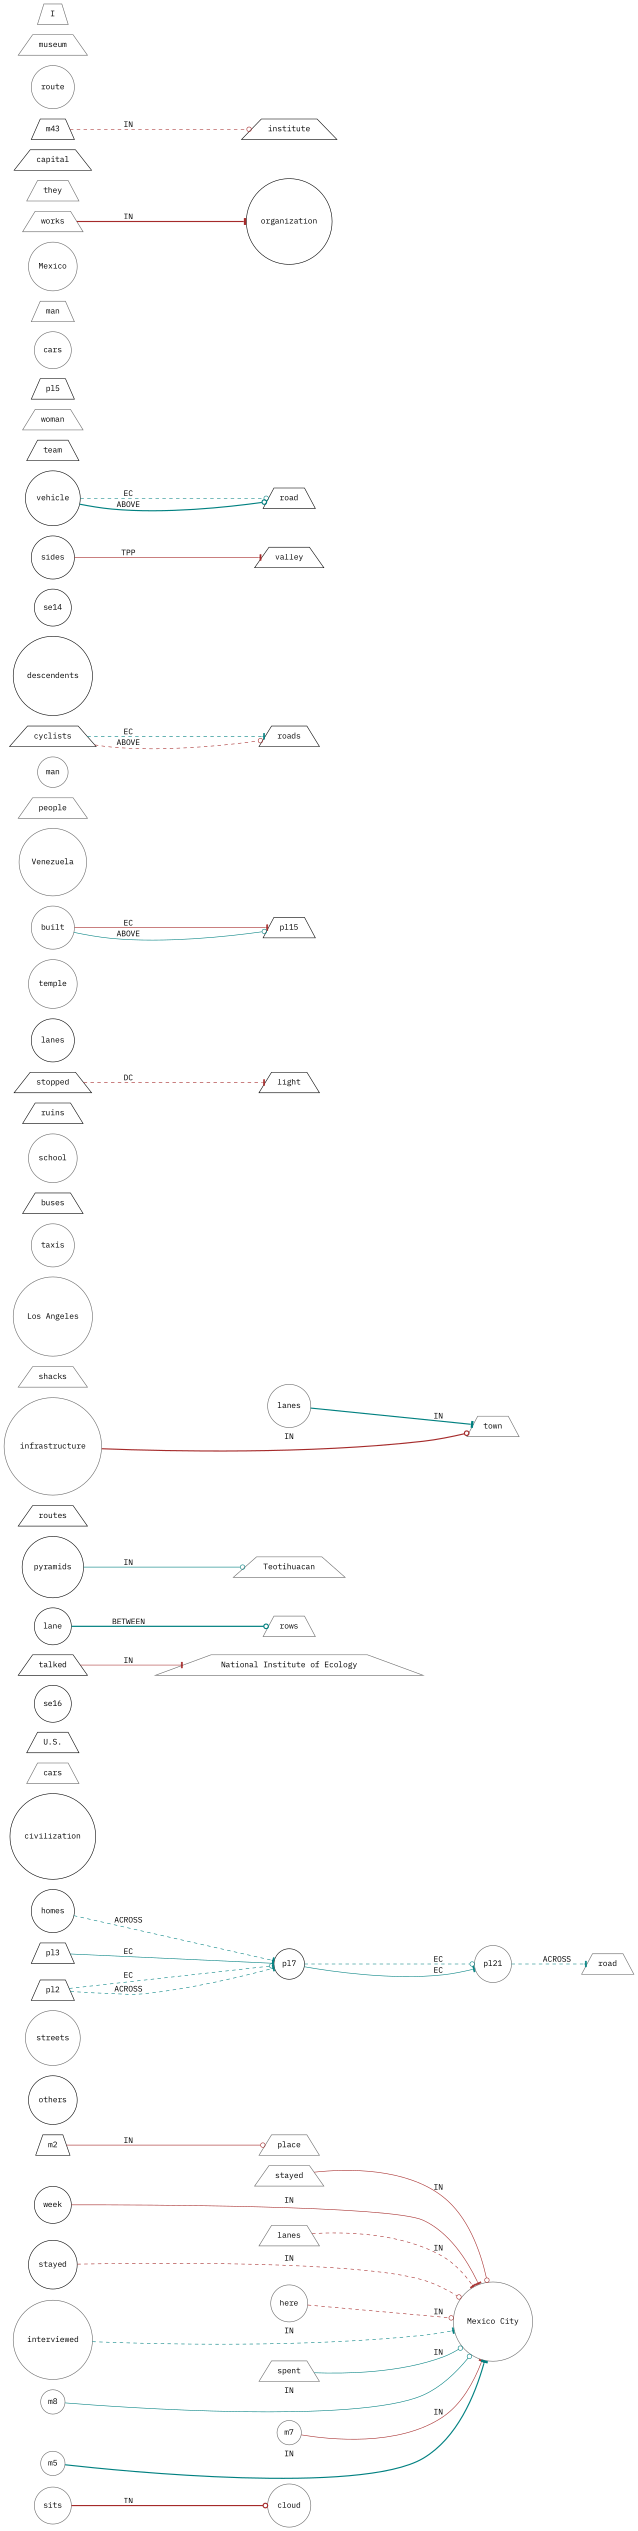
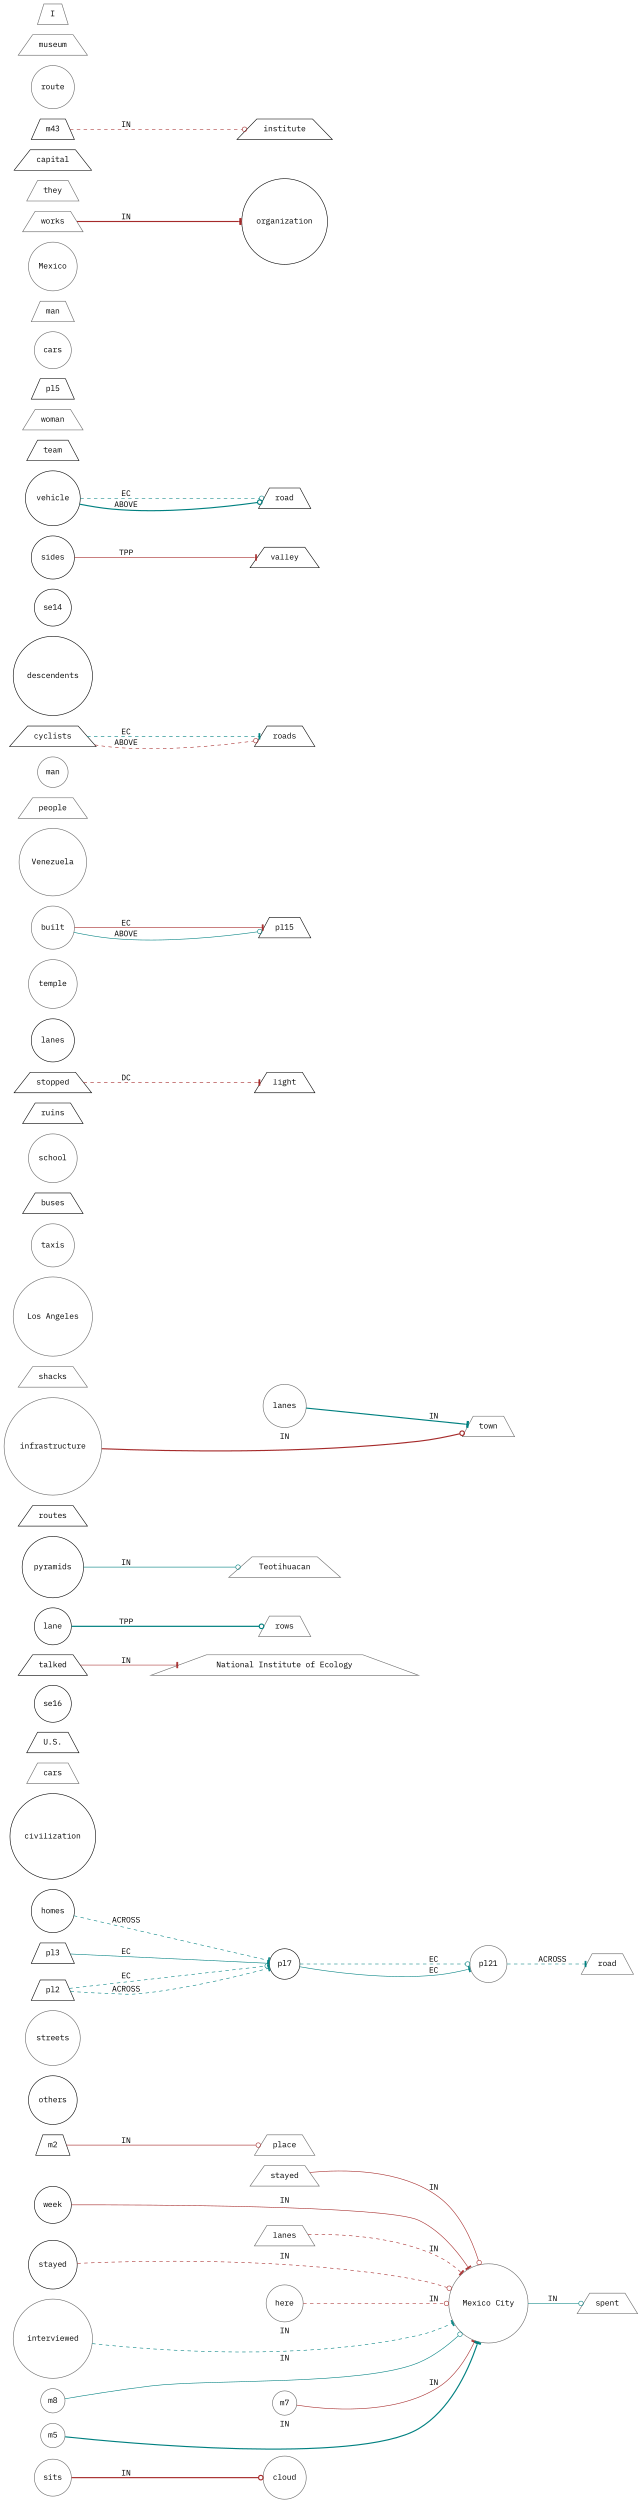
edge "lane" -> "rows": label "BETWEEN" -> "TPP"
edge "spent" -> "Mexico City": reversed
